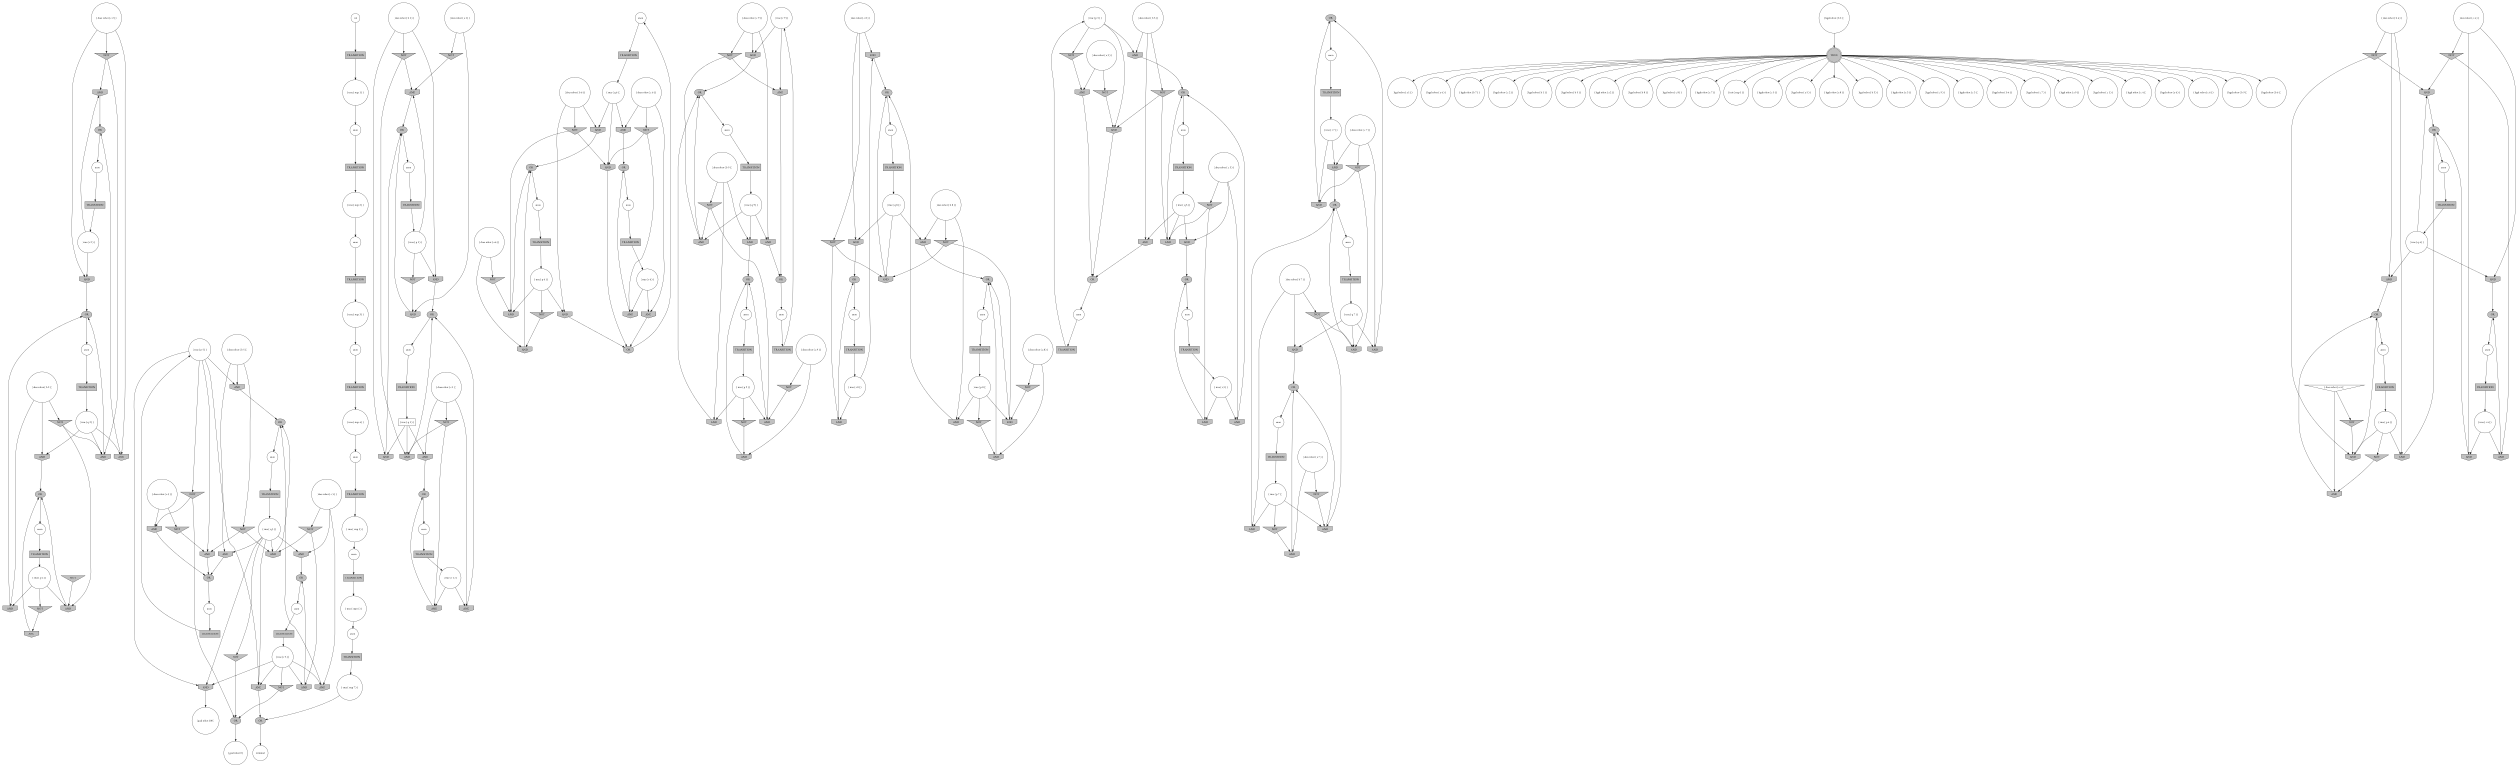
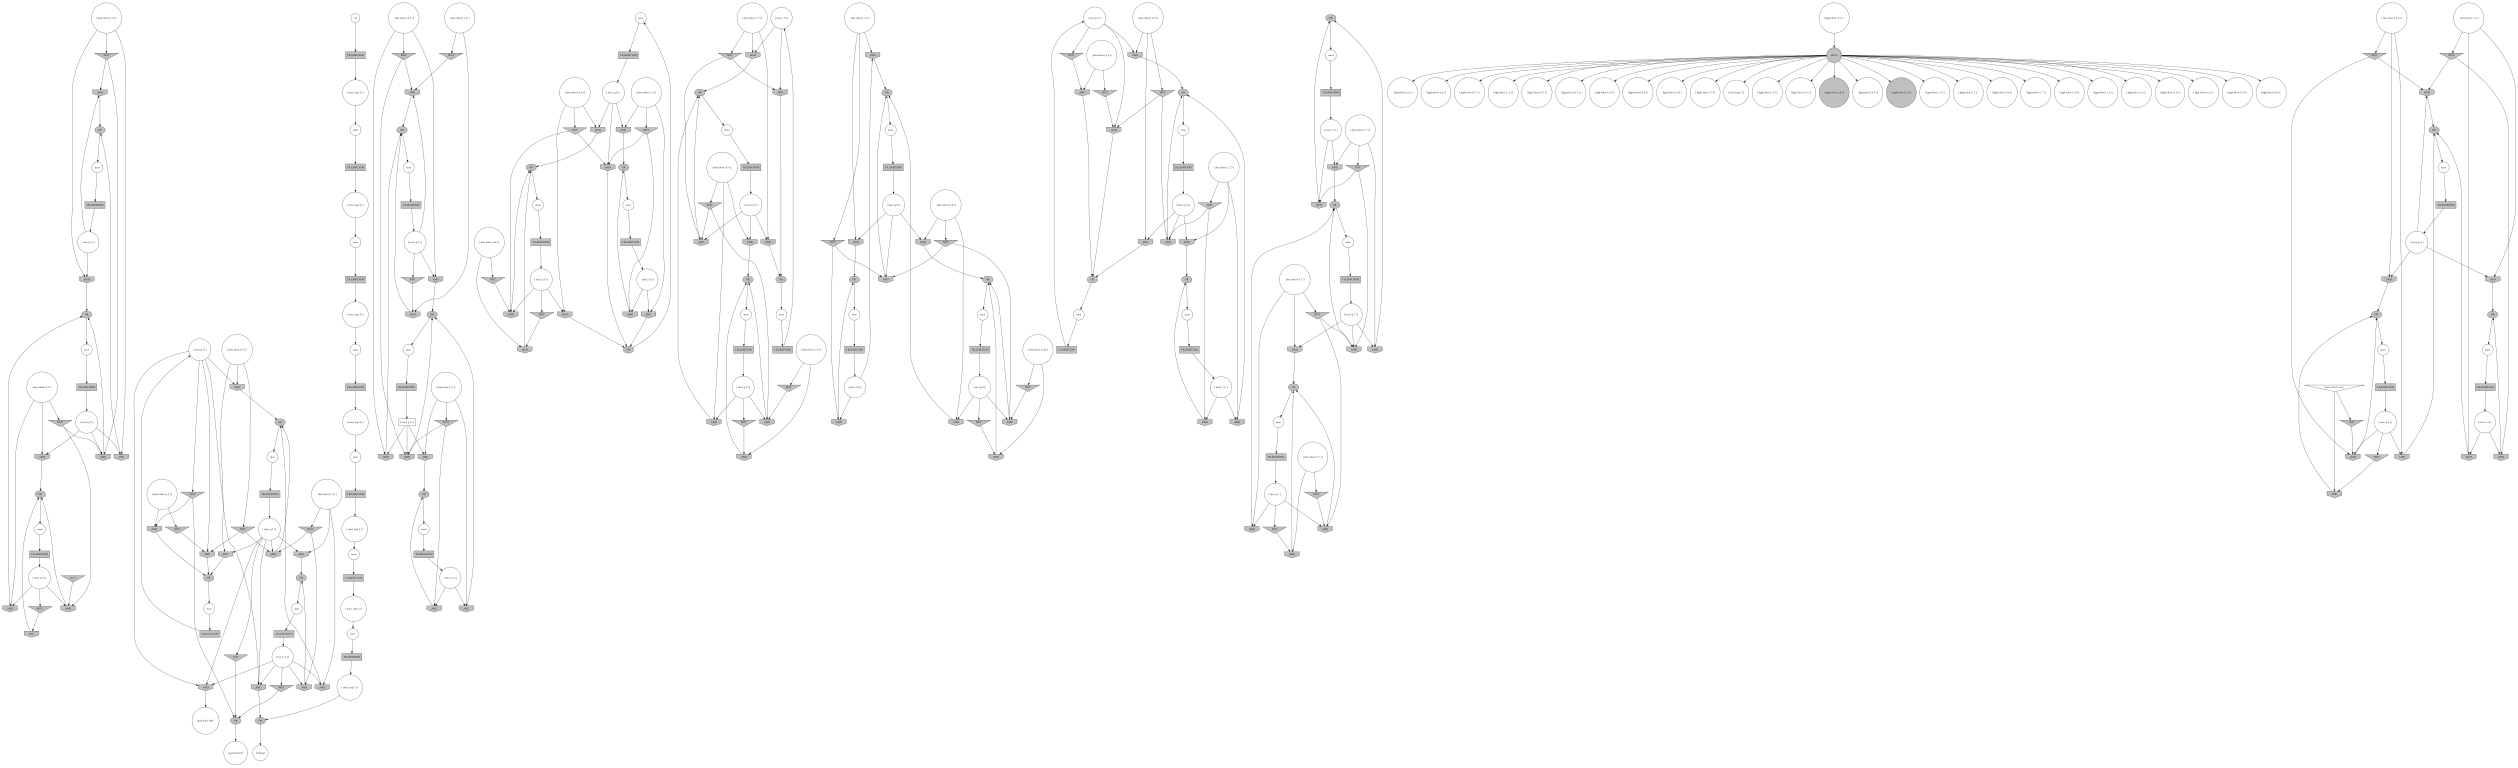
node "( legal robot ( a 8 ) )": fillcolor white -> grey
node "( legal robot ( a 3 ) )": fillcolor white -> grey
